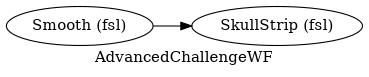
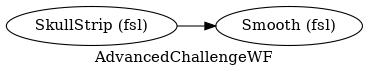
edge "Smooth (fsl)" -> "SkullStrip (fsl)": reversed
